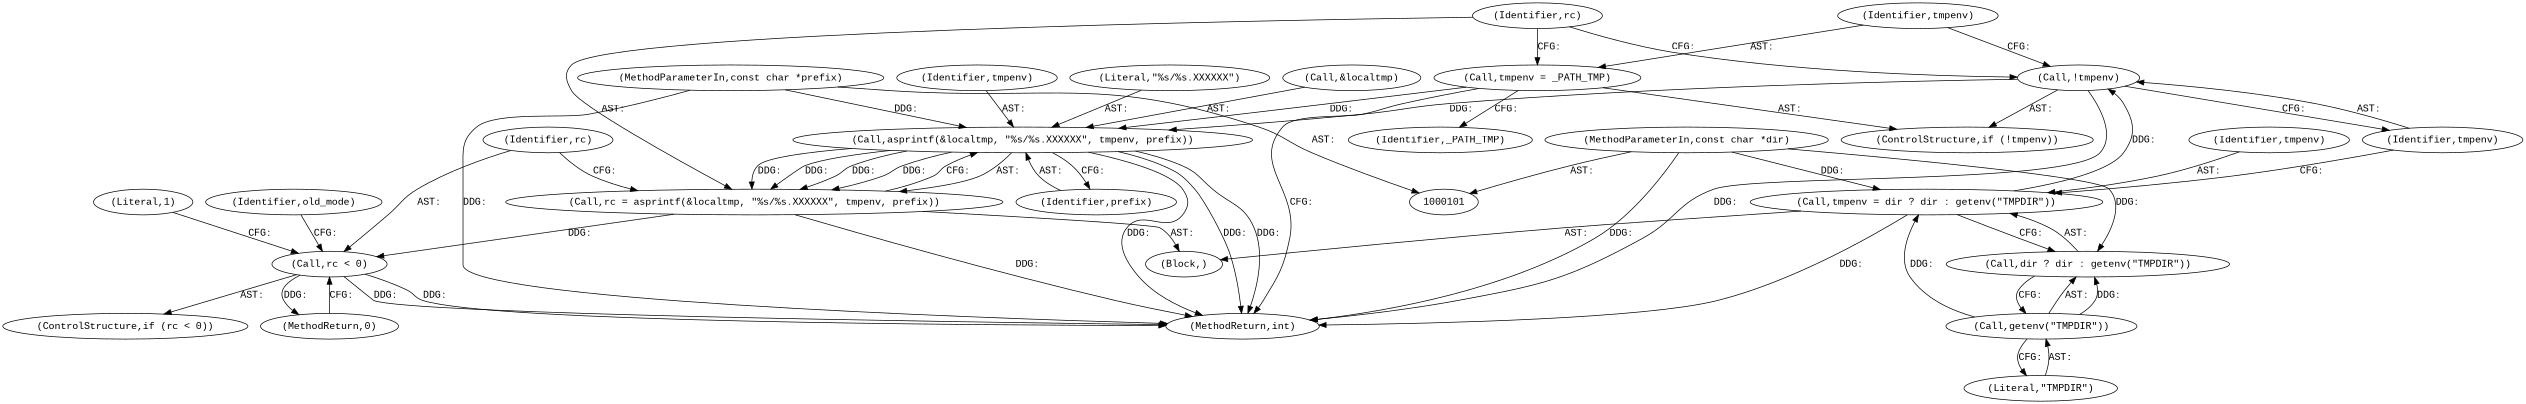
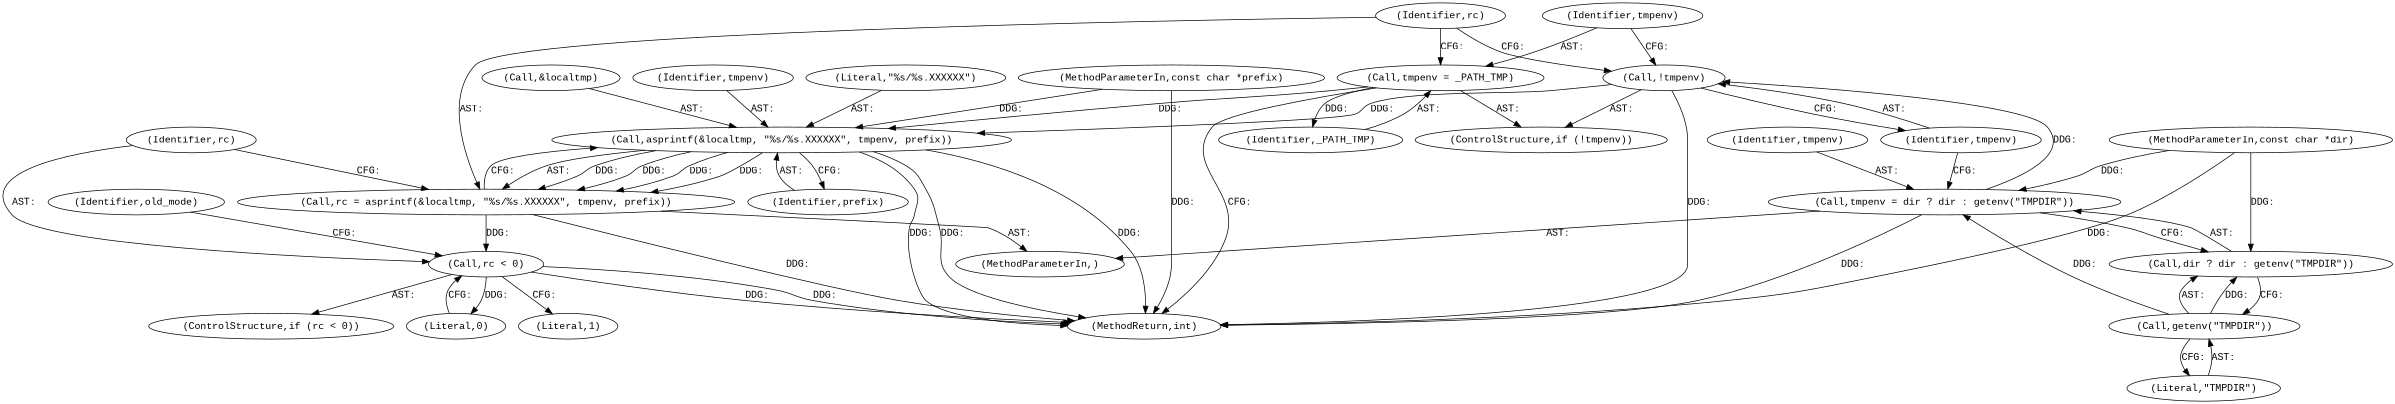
edge "(Call,tmpenv = _PATH_TMP)" -> "(Identifier,_PATH_TMP)": label "CFG: " -> "DDG: "
edge "(Identifier,_PATH_TMP)" -> "(Call,tmpenv = _PATH_TMP)": added, label "AST:"
node "1000101": removed
edge "(Literal,1)" -> "(Call,rc < 0)": reversed
node "(Block,)": label "(Block,)" -> "(MethodParameterIn,)"
node "(MethodReturn,0)": label "(MethodReturn,0)" -> "(Literal,0)"
